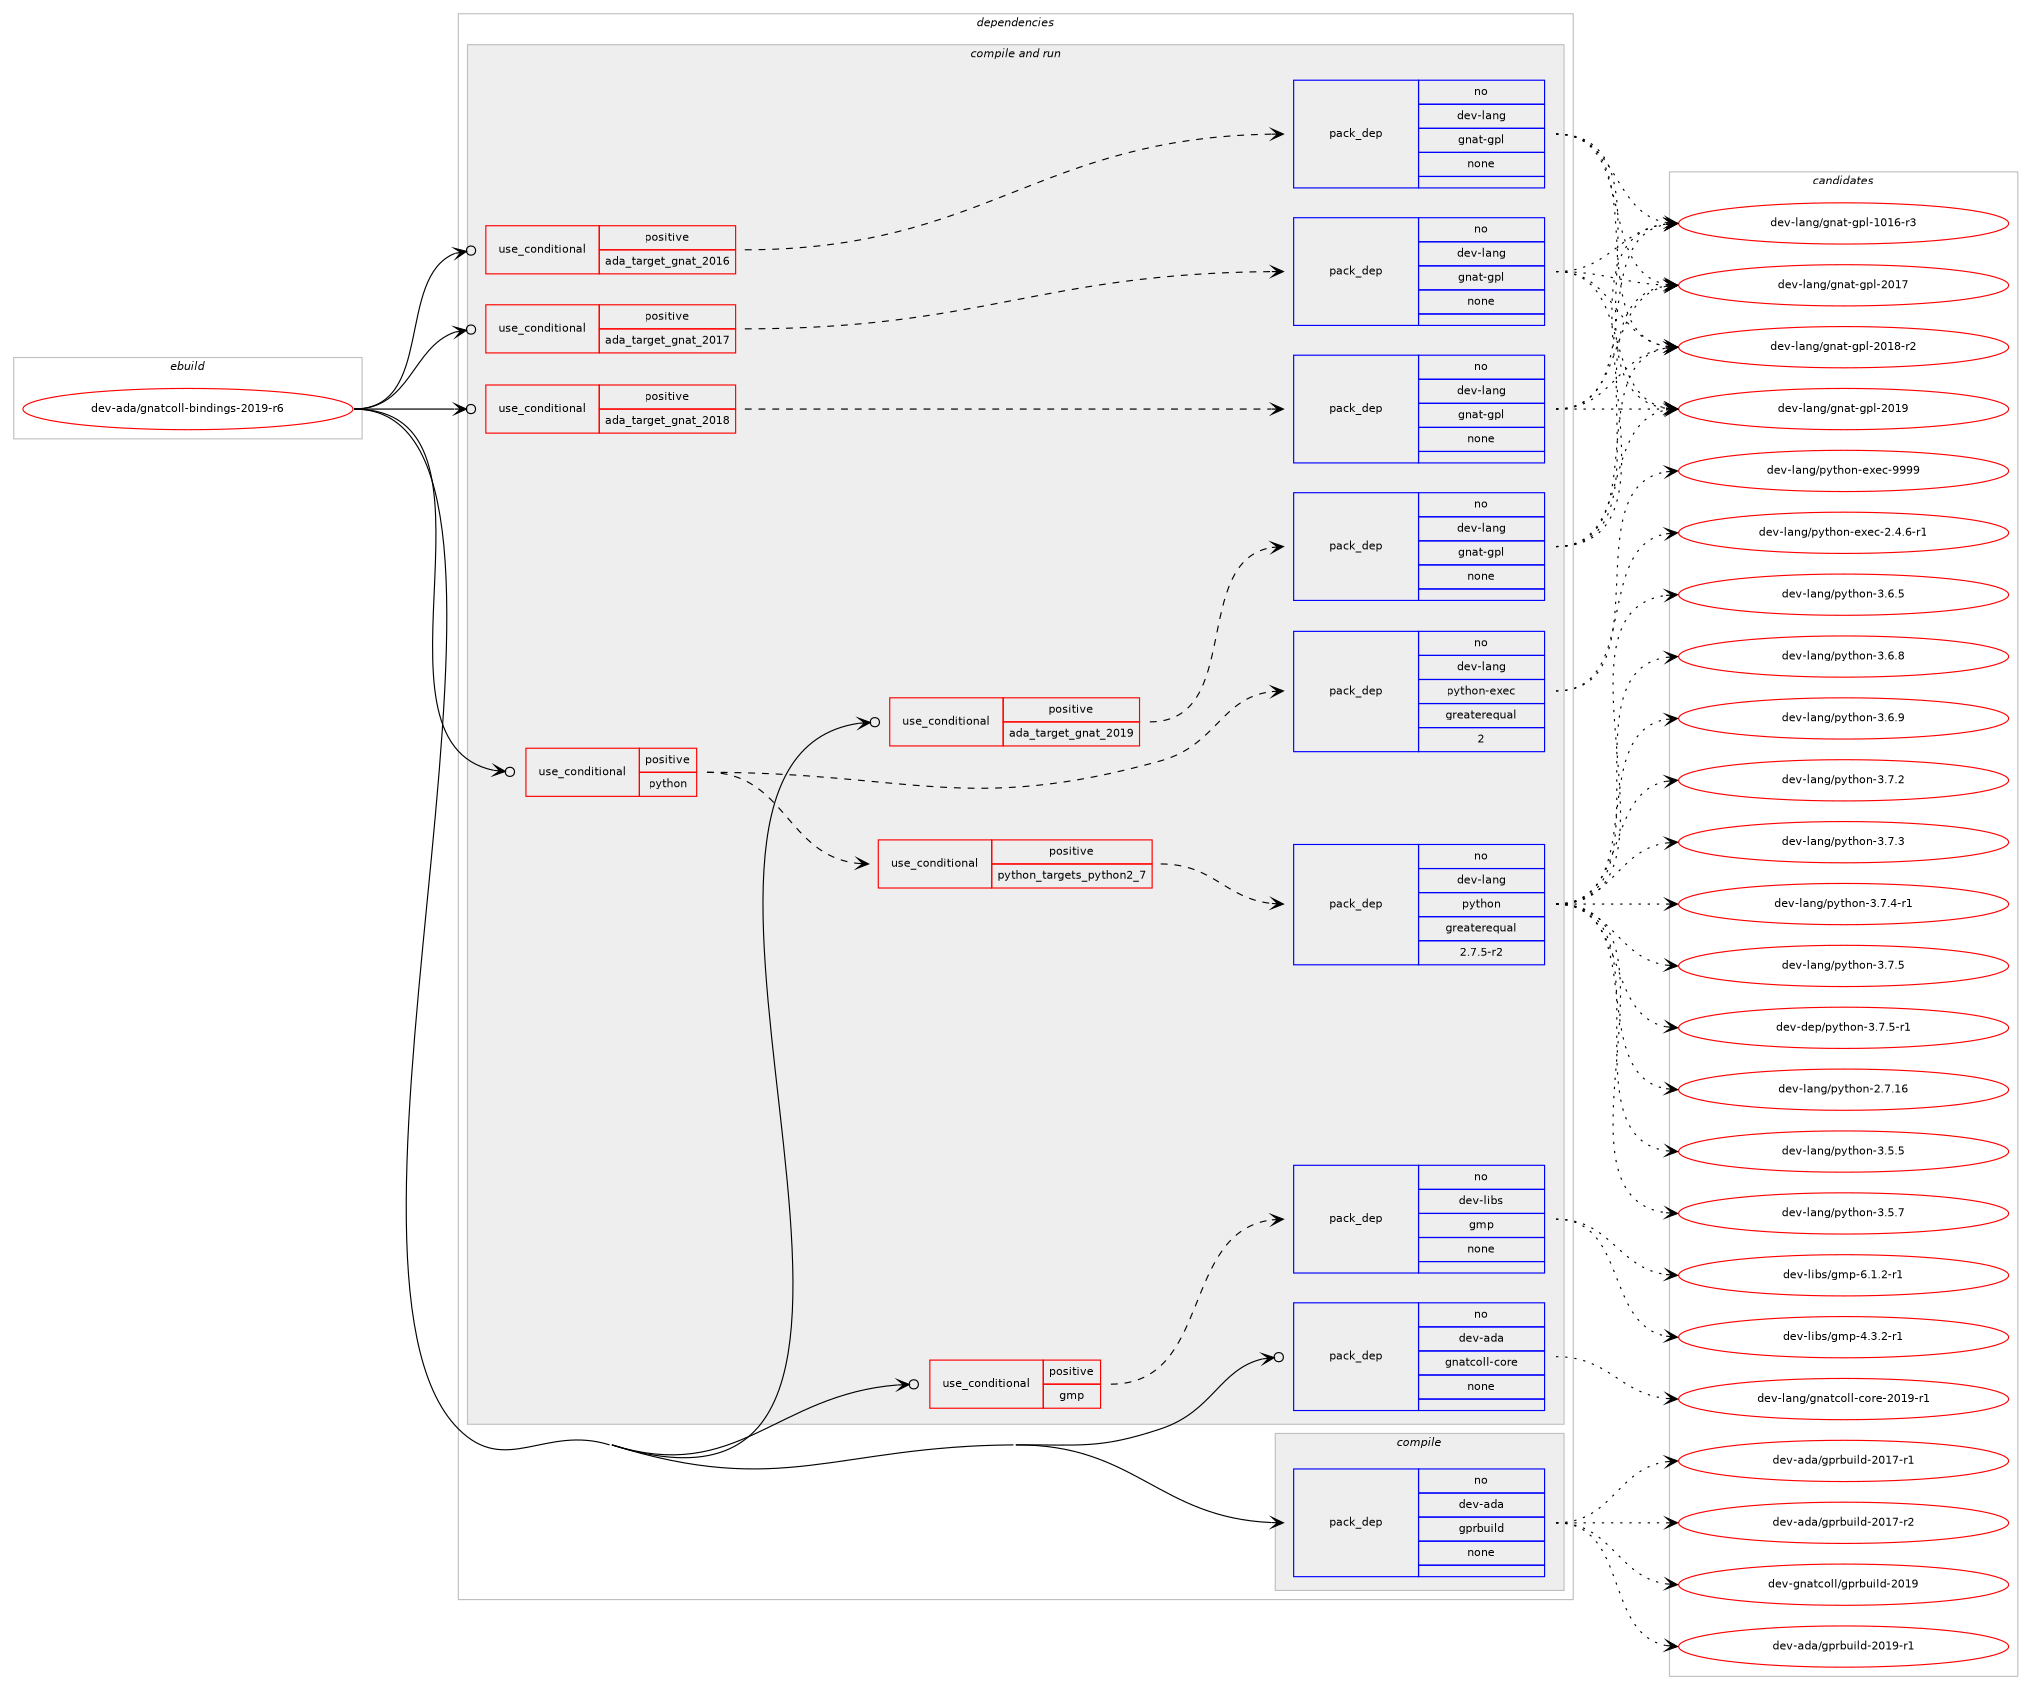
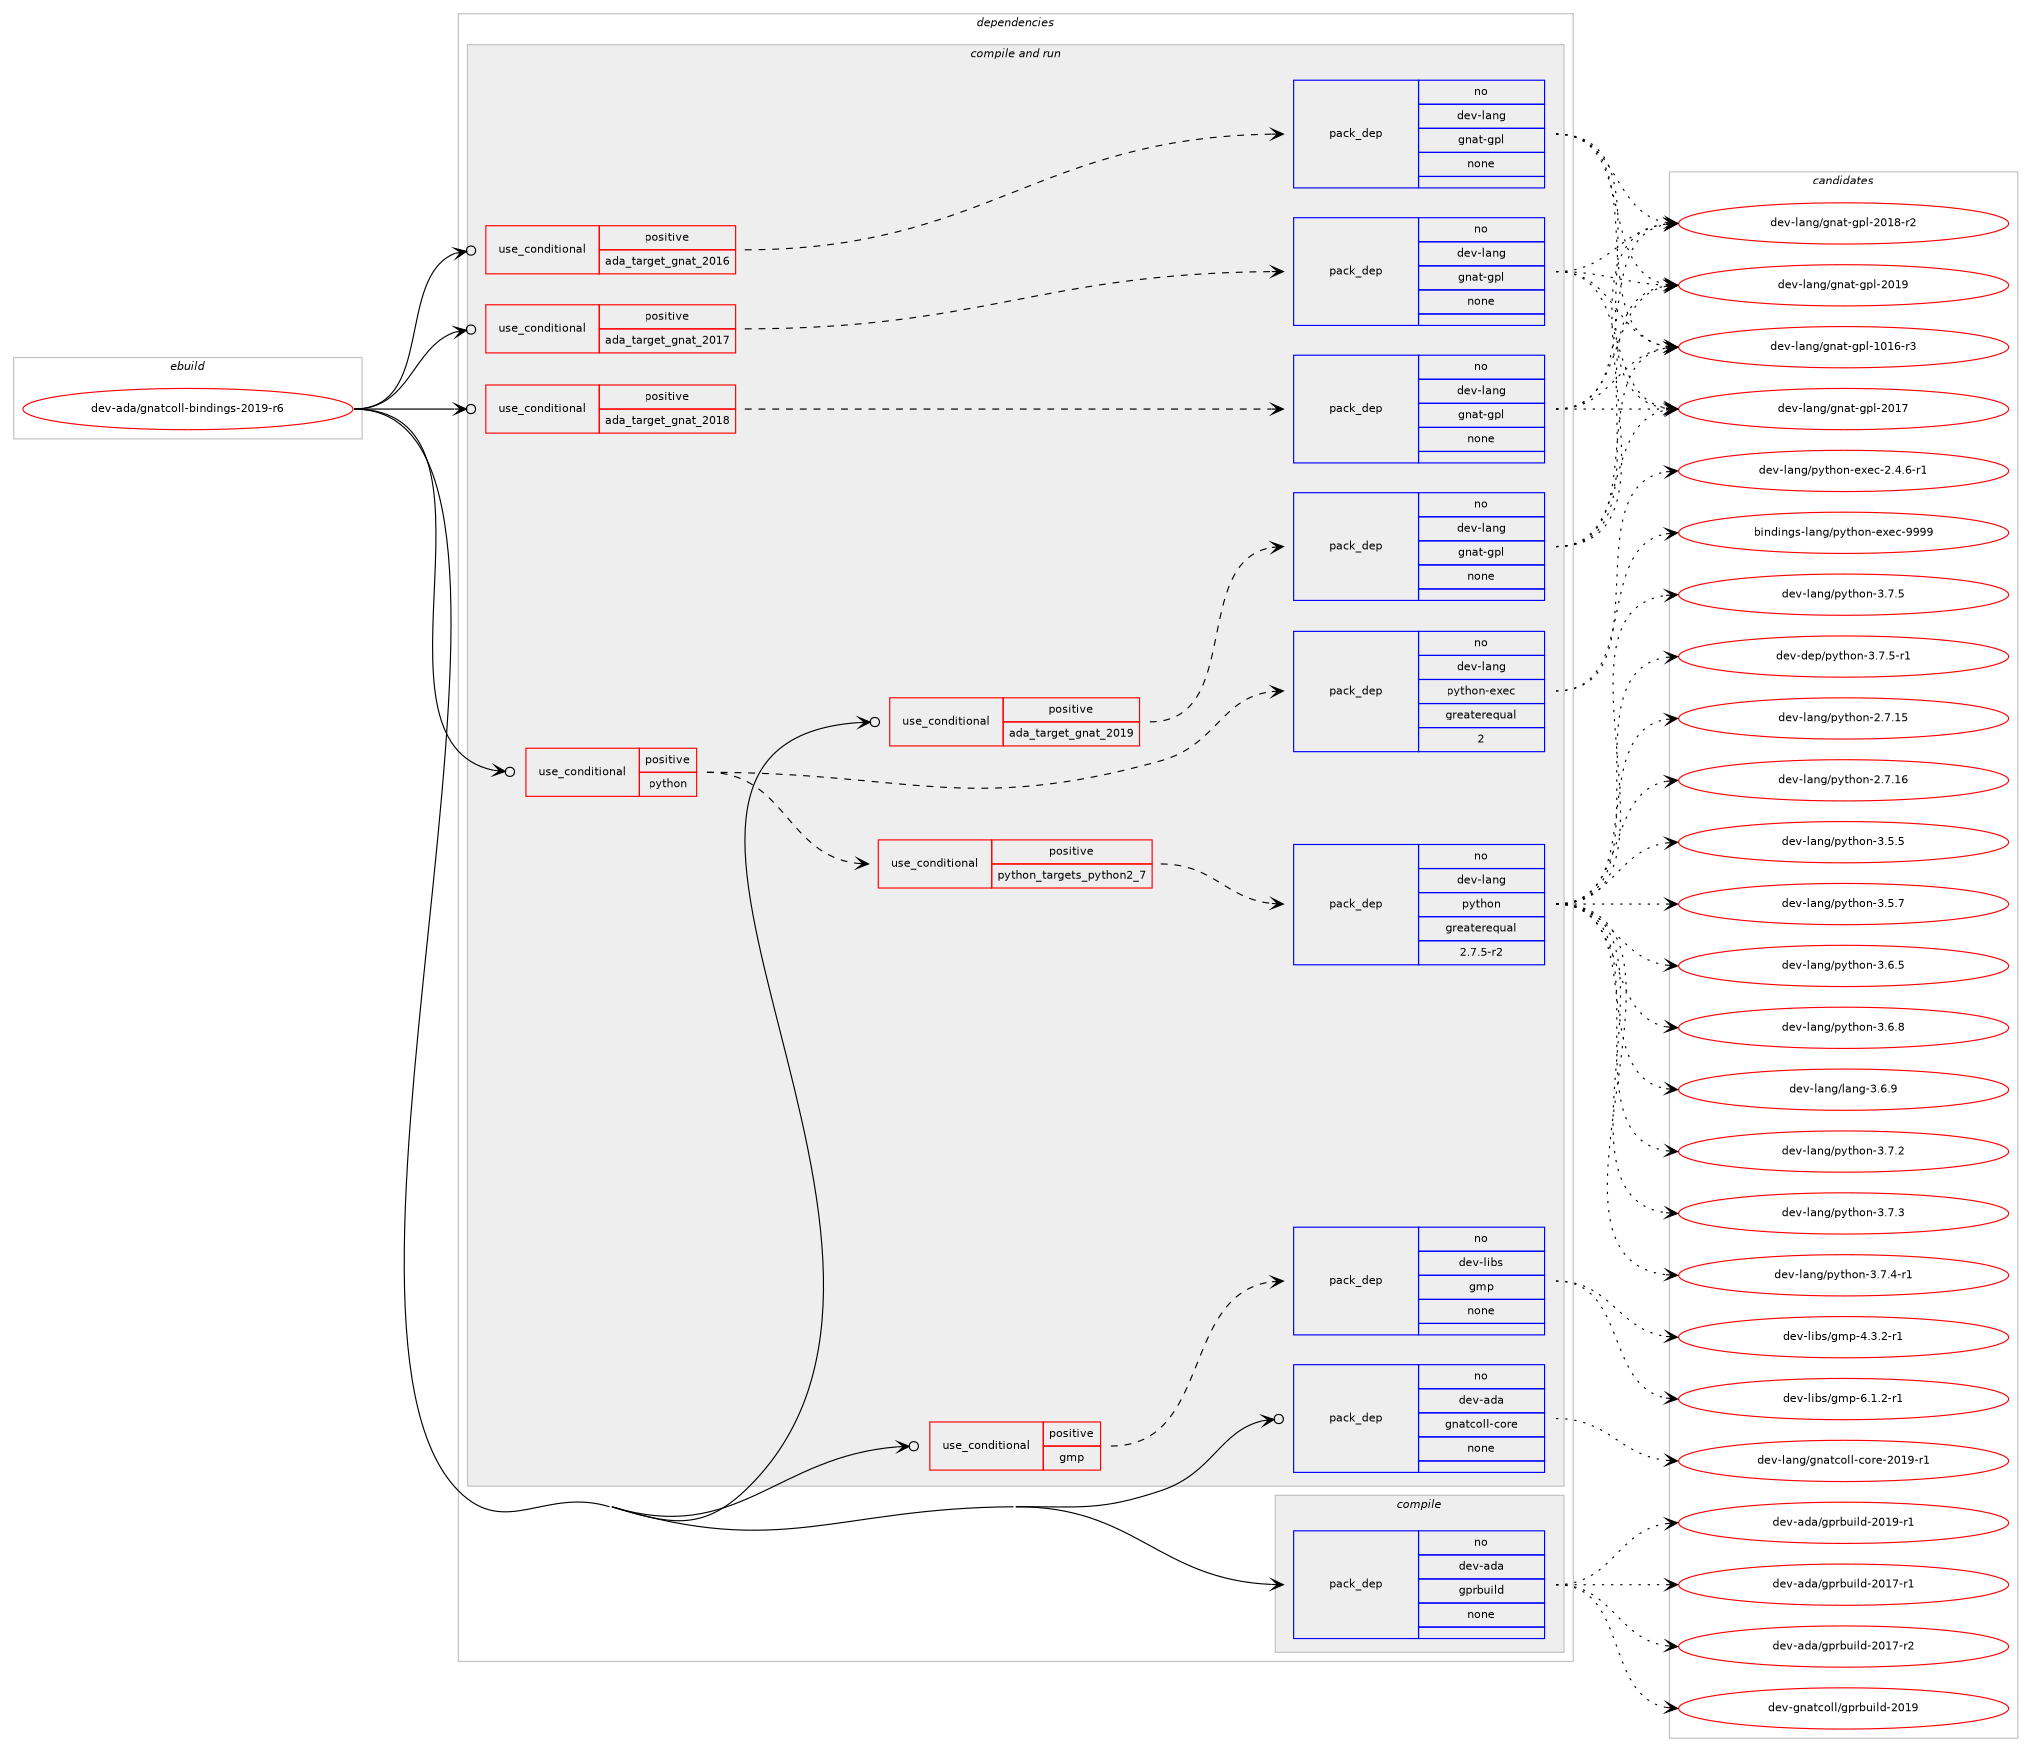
node "dev-lang/python-exec-9999": label "dev-lang/python-exec-9999" -> "bindings-lang/python-exec-9999"
node "dev-lang/python-2.7.15": added
node "dev-lang/python-3.6.9": label "dev-lang/python-3.6.9" -> "dev-lang/lang-3.6.9"
